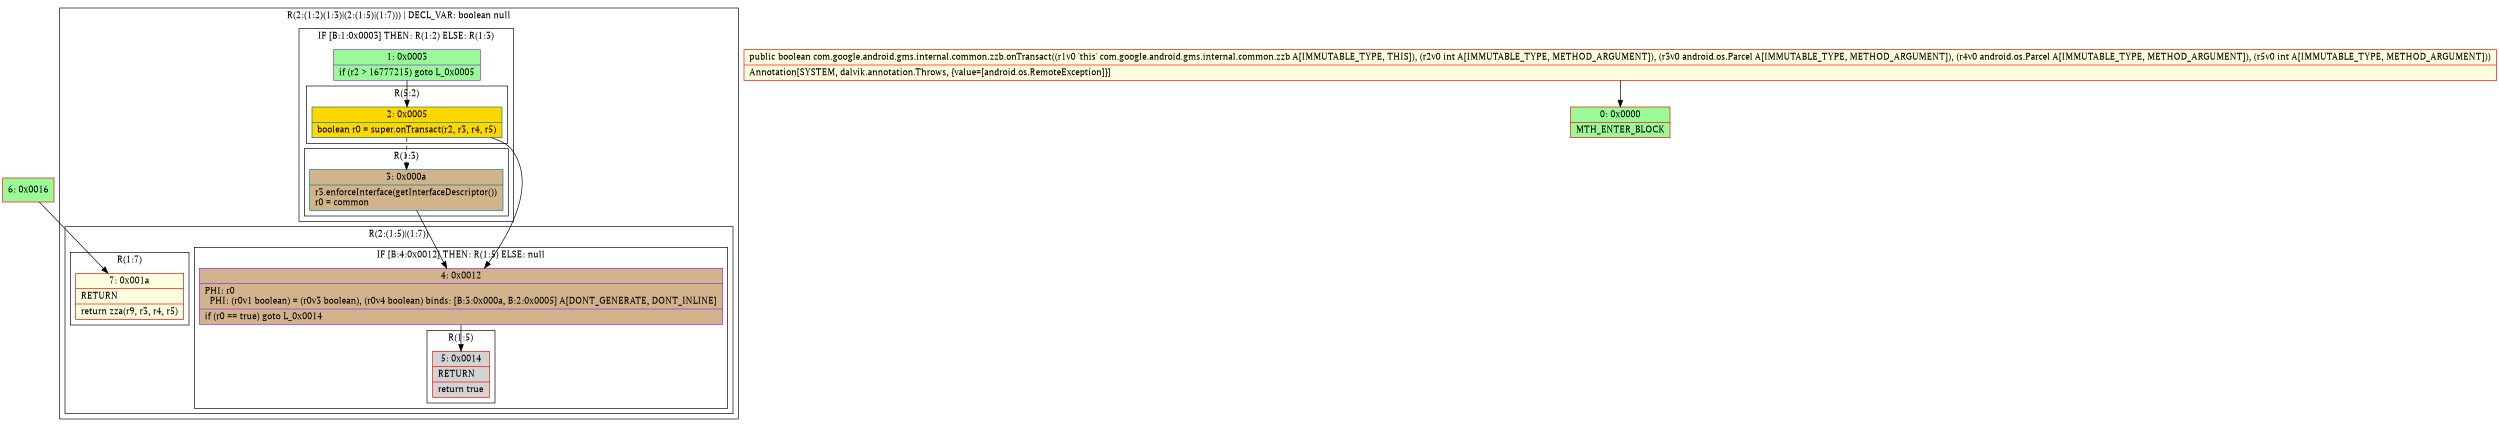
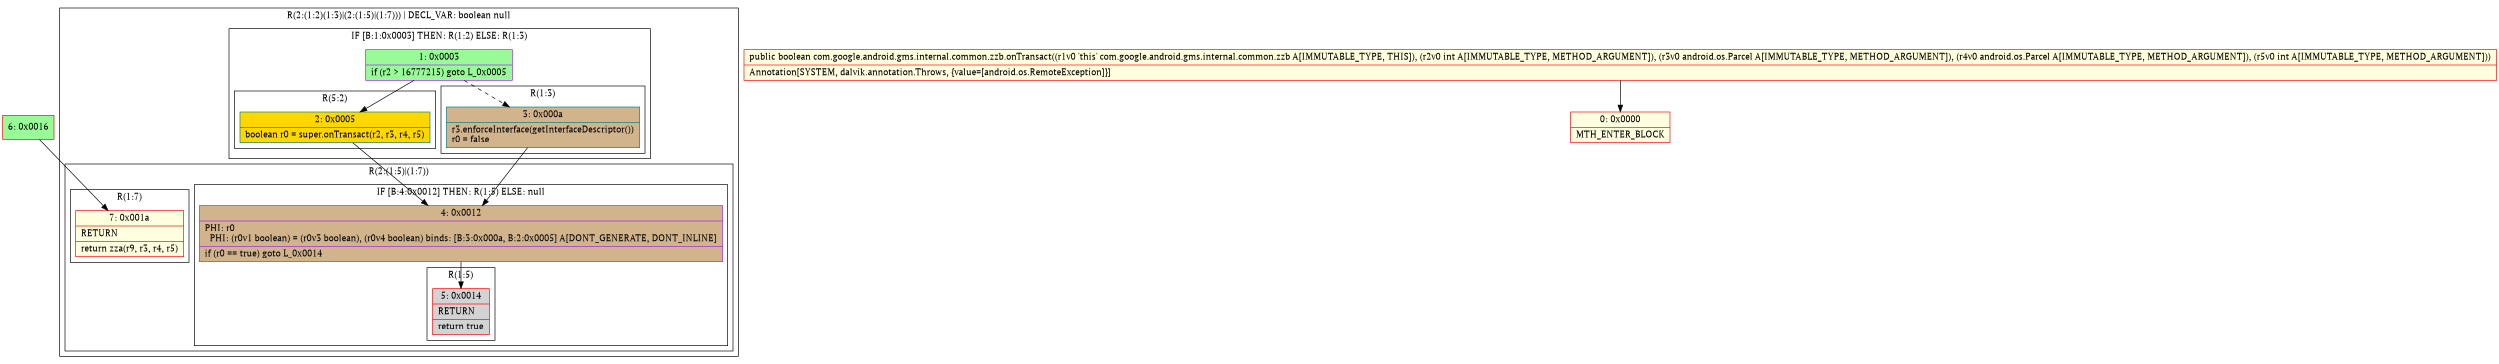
node "0: 0x0000": fillcolor palegreen -> lightyellow
edge "2: 0x0005" -> "3: 0x000a": now "1: 0x0003" -> "3: 0x000a"
node "3: 0x000a": text "r0 = common" -> "r0 = false"
